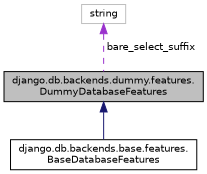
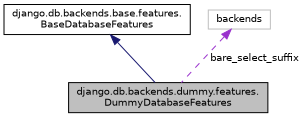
node "string": label "string" -> "backends"
edge "django.db.backends.base.features. BaseDatabaseFeatures" -> "django.db.backends.dummy.features. DummyDatabaseFeatures": reversed
